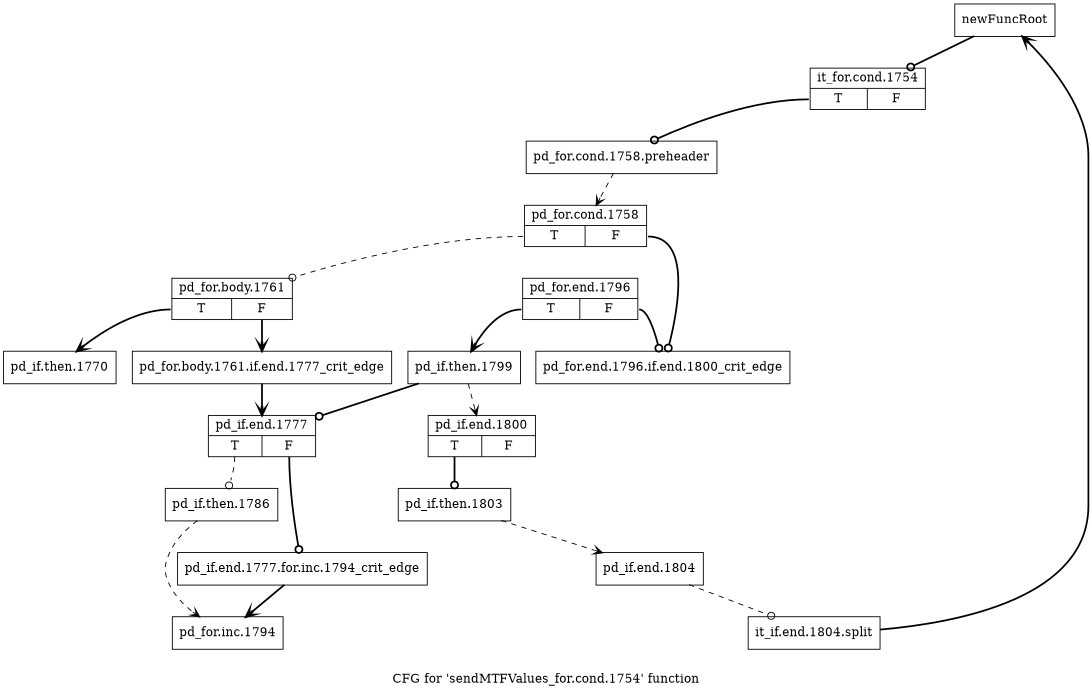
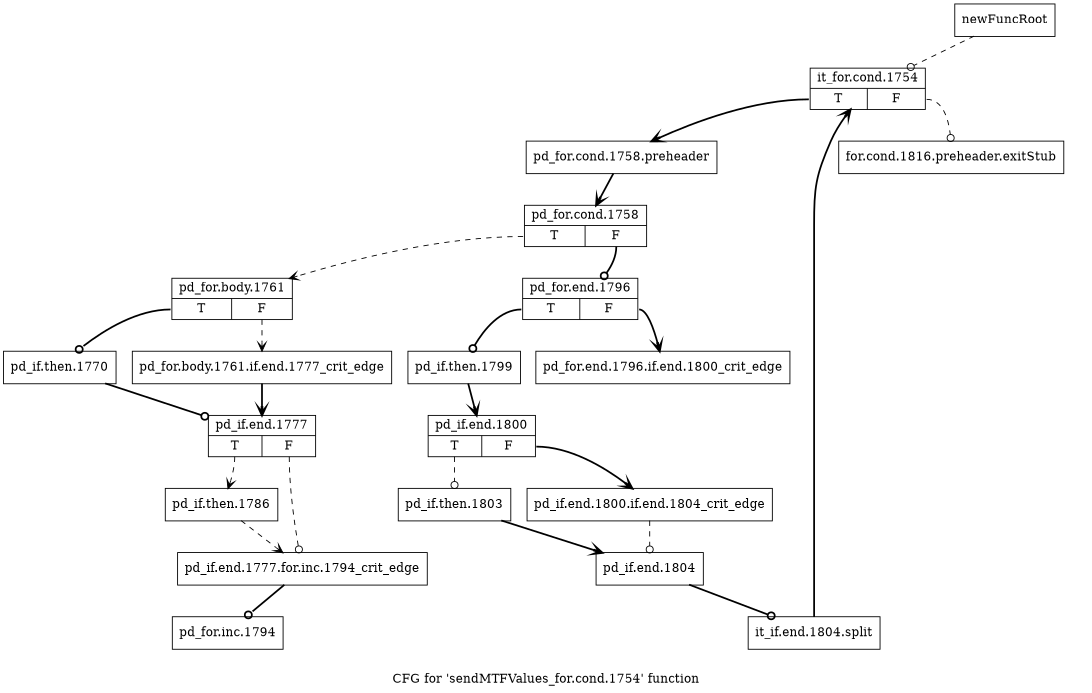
edge "newFuncRoot" -> "it_for.cond.1754": style bold -> dashed
edge "it_for.cond.1754" -> "pd_for.cond.1758.preheader": arrowhead odot -> vee
node "for.cond.1816.preheader.exitStub": added
edge "pd_for.cond.1758.preheader" -> "pd_for.cond.1758": style dashed -> bold
edge "pd_for.cond.1758" -> "pd_for.body.1761": arrowhead odot -> vee
edge "pd_for.cond.1758" -> "pd_for.end.1796.if.end.1800_crit_edge": now "pd_for.cond.1758" -> "pd_for.end.1796"
edge "pd_for.body.1761" -> "pd_if.then.1770": arrowhead vee -> odot
edge "pd_for.end.1796" -> "pd_if.then.1799": arrowhead vee -> odot
edge "pd_for.end.1796" -> "pd_for.end.1796.if.end.1800_crit_edge": arrowhead odot -> vee
edge "pd_for.body.1761" -> "pd_for.body.1761.if.end.1777_crit_edge": style bold -> dashed
edge "pd_if.then.1799" -> "pd_if.end.1800": style dashed -> bold
edge "it_if.end.1804.split" -> "newFuncRoot": now "it_if.end.1804.split" -> "it_for.cond.1754"
edge "pd_if.then.1799" -> "pd_if.end.1777": now "pd_if.then.1770" -> "pd_if.end.1777"
edge "pd_if.end.1777" -> "pd_if.then.1786": arrowhead odot -> vee
edge "pd_if.end.1800" -> "pd_if.then.1803": style bold -> dashed
edge "pd_if.end.1777" -> "pd_if.end.1777.for.inc.1794_crit_edge": style bold -> dashed
node "pd_if.end.1800.if.end.1804_crit_edge": added
edge "pd_if.then.1803" -> "pd_if.end.1804": style dashed -> bold
edge "pd_if.then.1786" -> "pd_for.inc.1794": now "pd_if.then.1786" -> "pd_if.end.1777.for.inc.1794_crit_edge"
edge "pd_if.end.1777.for.inc.1794_crit_edge" -> "pd_for.inc.1794": arrowhead vee -> odot
edge "pd_if.end.1804" -> "it_if.end.1804.split": style dashed -> bold
